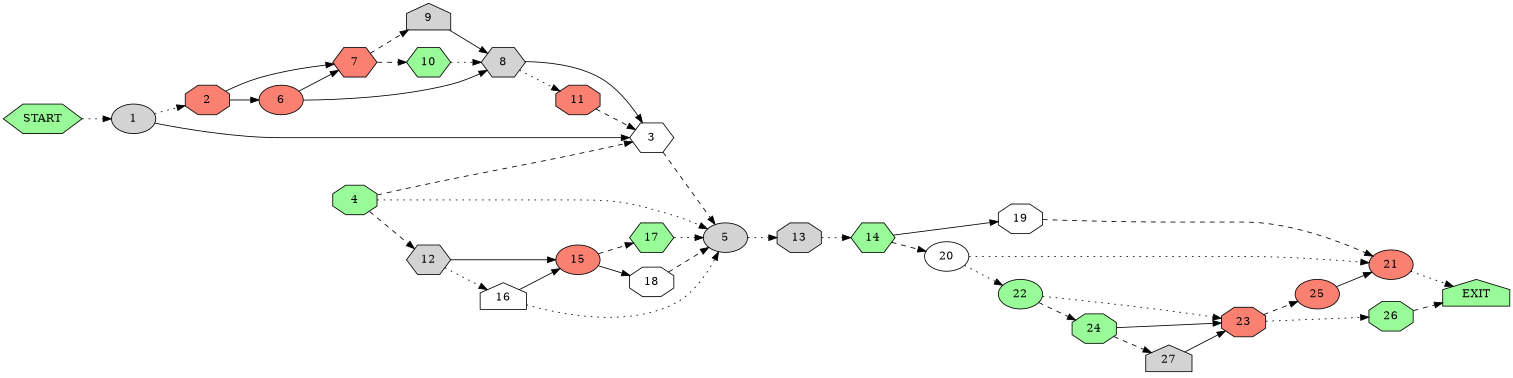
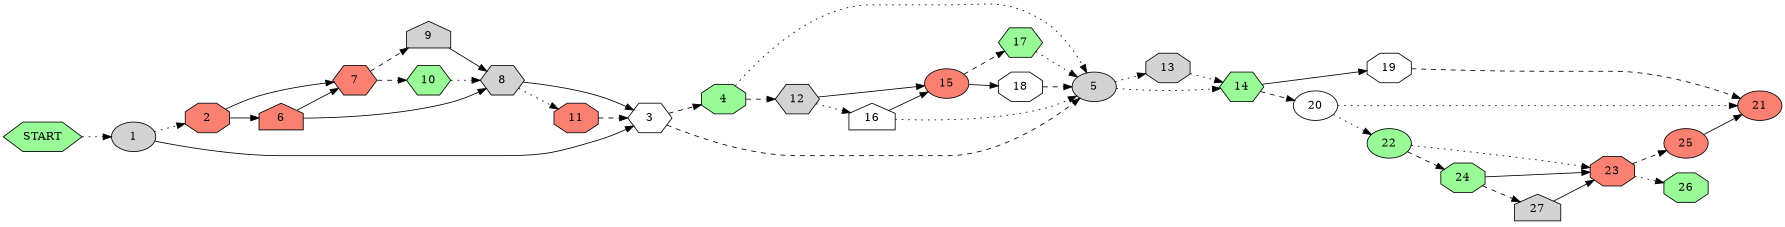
edge "5" -> "14": added
node "6": shape ellipse -> house
edge "4" -> "3": reversed
node "EXIT": removed
